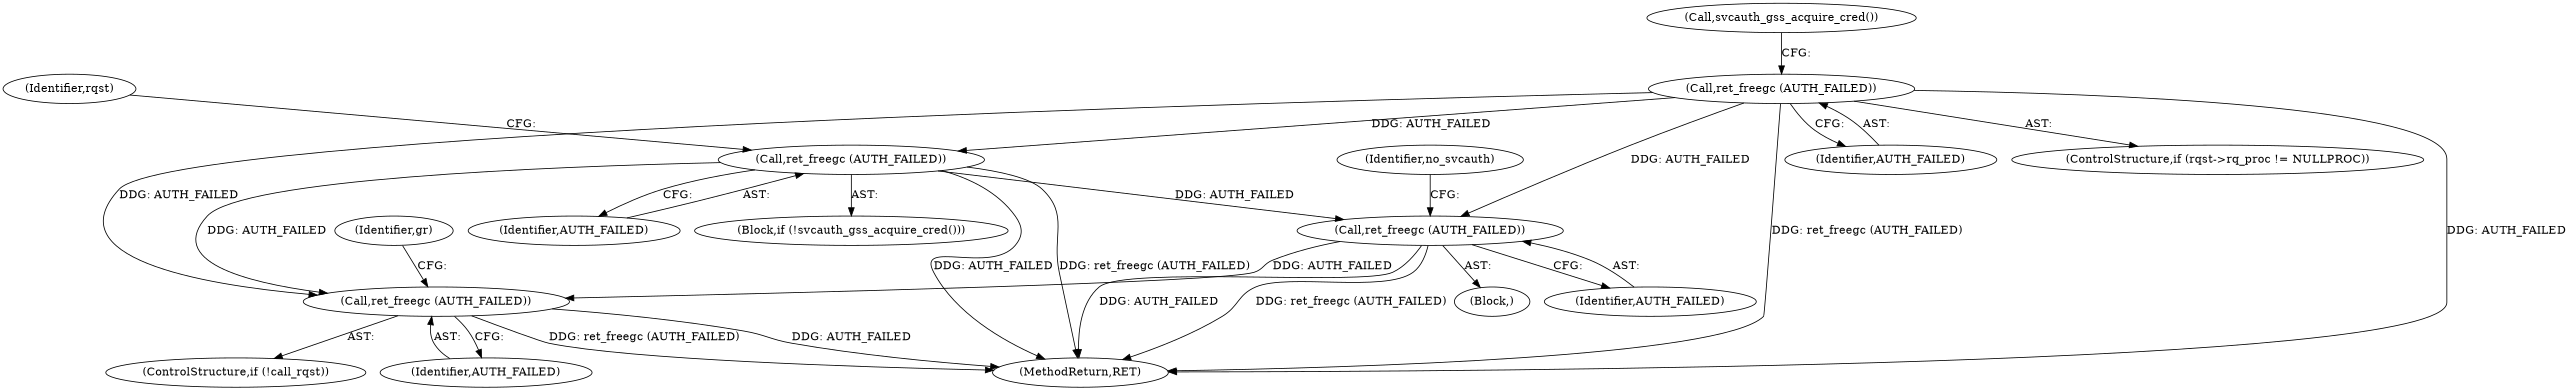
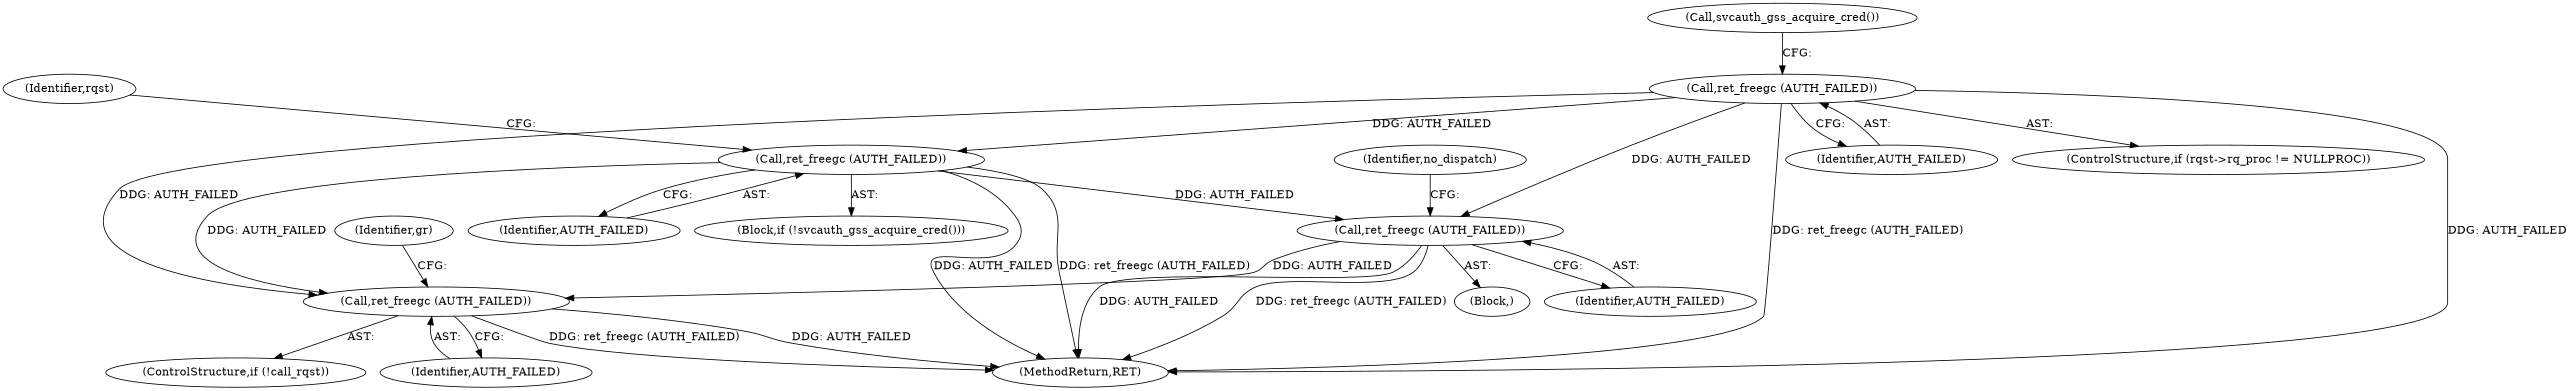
node "(Identifier,no_svcauth)": label "(Identifier,no_svcauth)" -> "(Identifier,no_dispatch)"
